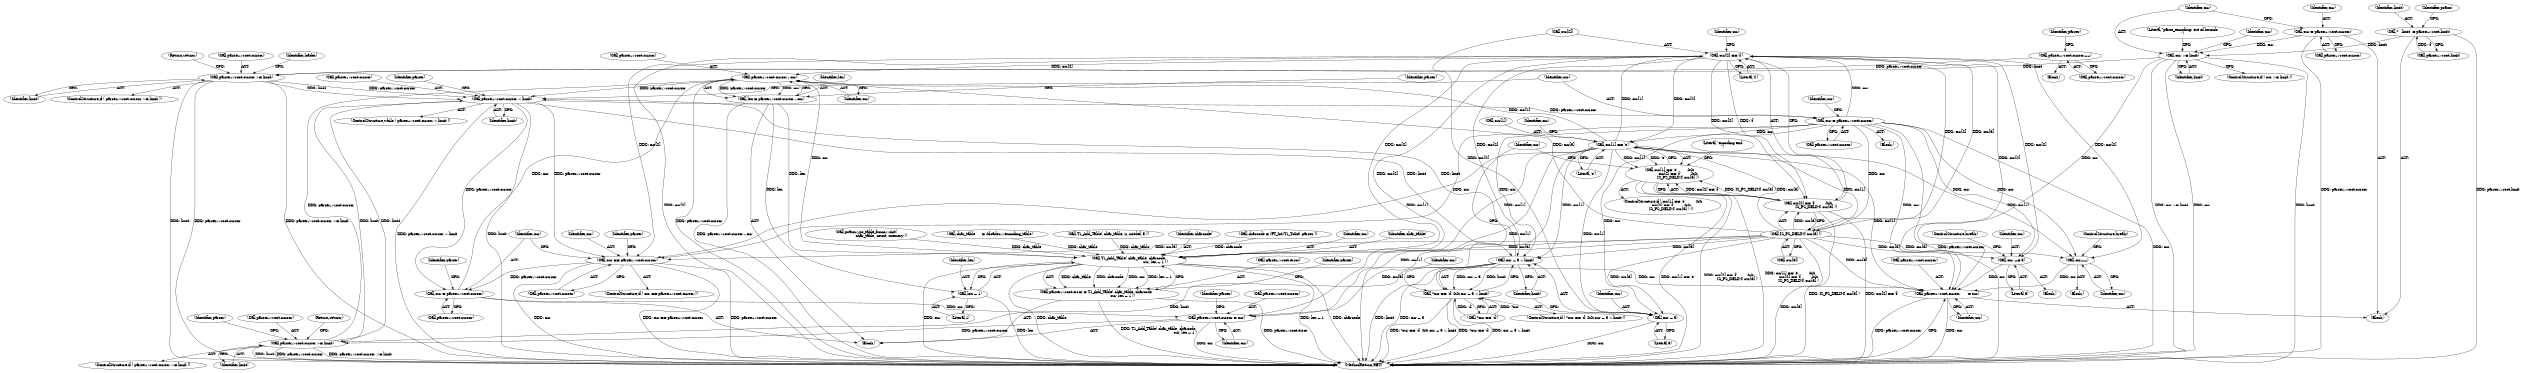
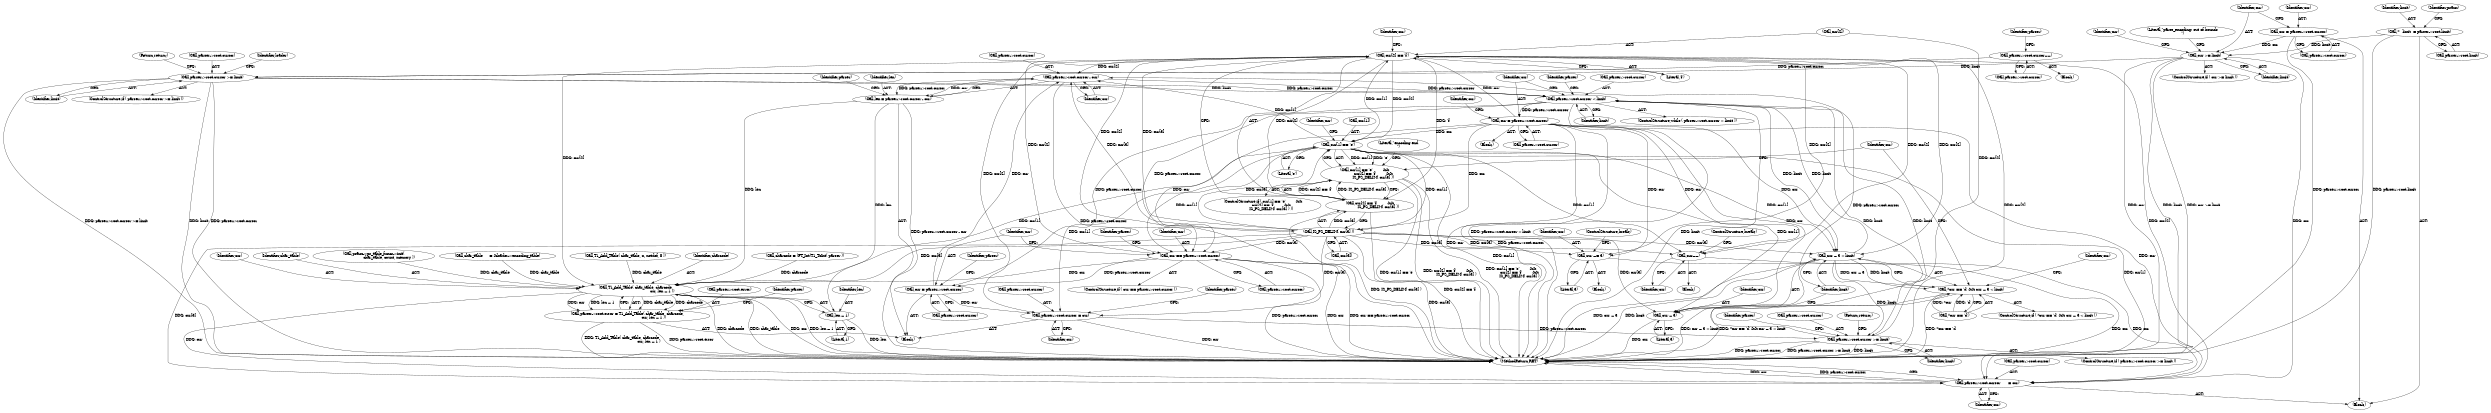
edge "(Call,parser->root.limit)" -> "(Call,*   limit  = parser->root.limit)": label "DDG: 'f'" -> "AST: "
edge "(Call,cur >= limit)" -> "(ControlStructure,if ( cur >= limit ))": label "CFG: " -> "AST: "
edge "(Call,parser->root.cursor - cur)" -> "(Call,T1_Add_Table( char_table, charcode, cur, len + 1 ))": now "(Call,cur == parser->root.cursor)" -> "(Call,T1_Add_Table( char_table, charcode, cur, len + 1 ))"
